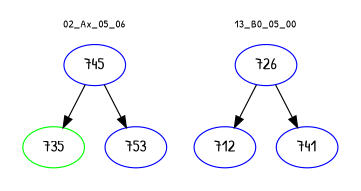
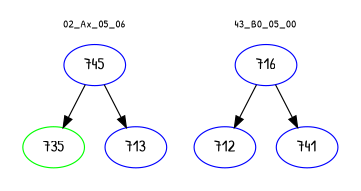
cluster "13_B0_05_00": label "13_B0_05_00" -> "43_B0_05_00"
node "726": label "726" -> "716"
node "753": label "753" -> "713"
